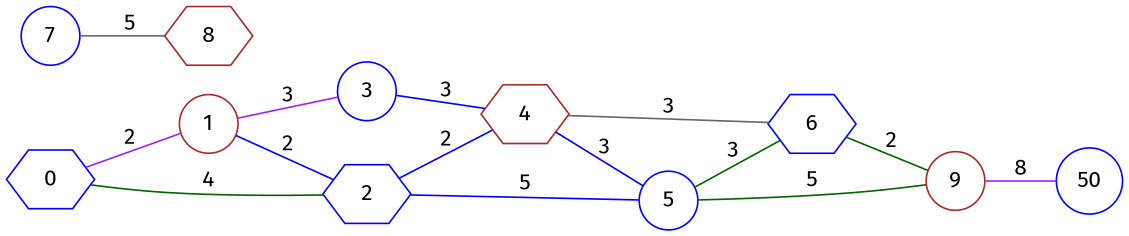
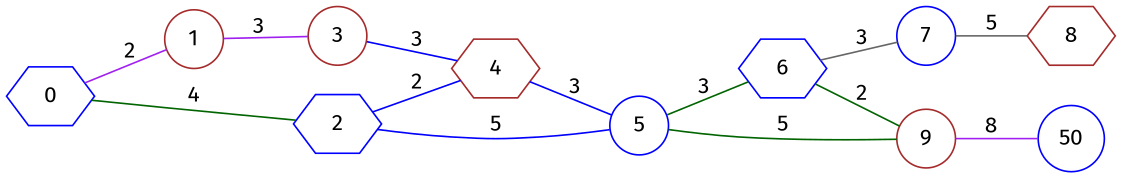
node "3": color blue -> brown
edge "4" -- "6": now "7" -- "6"
edge "1" -- "2": removed, label "2"
